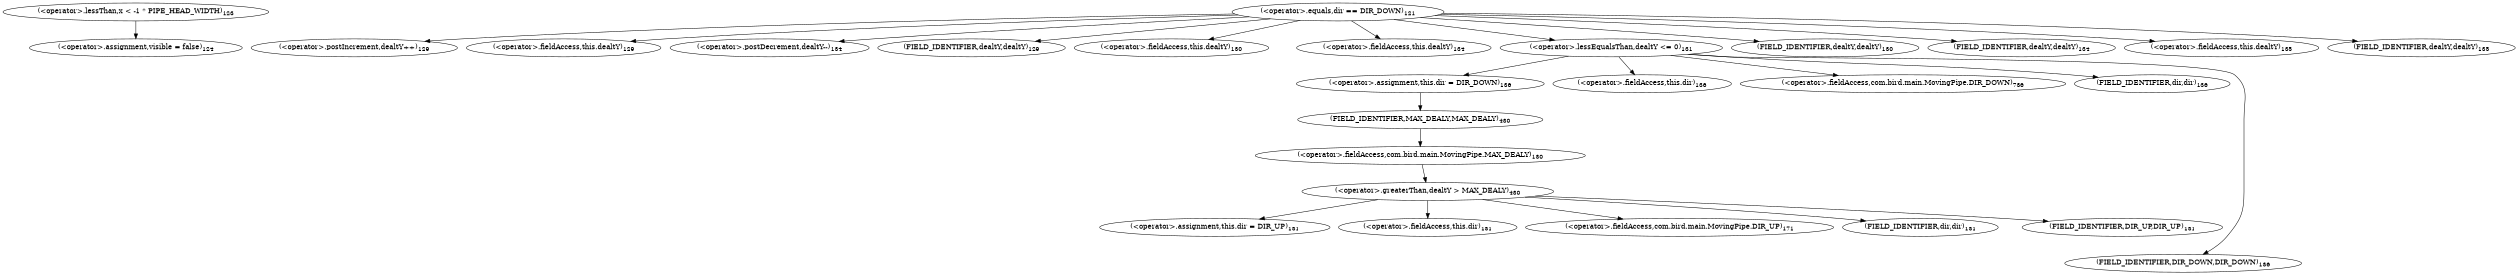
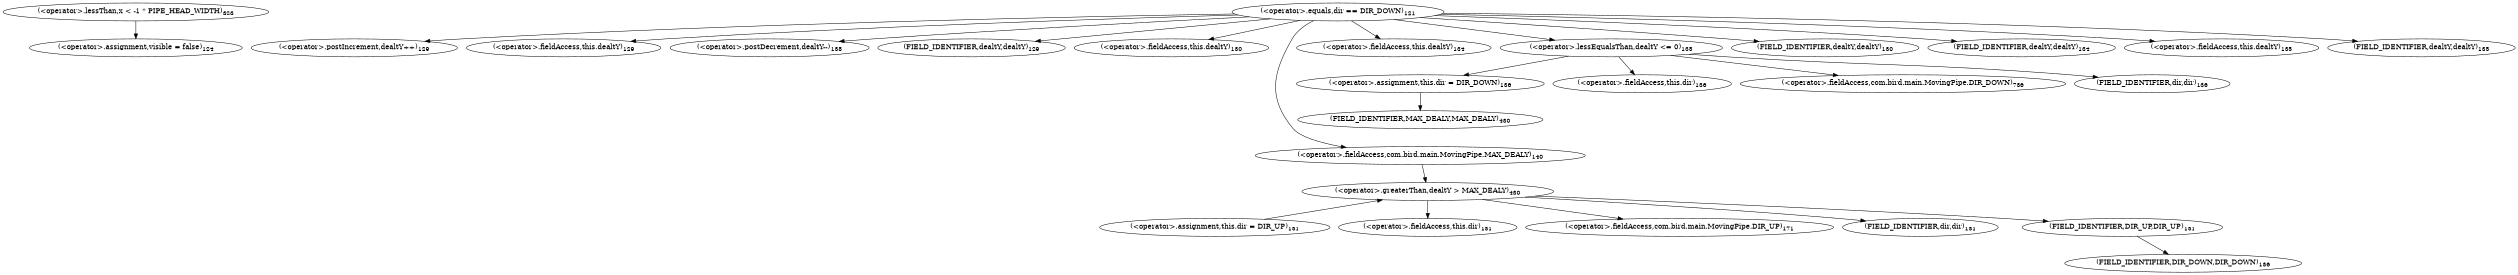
node "(<operator>.lessThan,x < -1 * PIPE_HEAD_WIDTH)": text "123" -> "323"
node "(<operator>.postDecrement,dealtY--)": text "134" -> "138"
node "(<operator>.lessEqualsThan,dealtY <= 0)": text "131" -> "135"
edge "(<operator>.lessEqualsThan,dealtY <= 0)" -> "(FIELD_IDENTIFIER,DIR_DOWN,DIR_DOWN)": now "(FIELD_IDENTIFIER,DIR_UP,DIR_UP)" -> "(FIELD_IDENTIFIER,DIR_DOWN,DIR_DOWN)"
edge "(FIELD_IDENTIFIER,MAX_DEALY,MAX_DEALY)" -> "(<operator>.fieldAccess,com.bird.main.MovingPipe.MAX_DEALY)": now "(<operator>.equals,dir == DIR_DOWN)" -> "(<operator>.fieldAccess,com.bird.main.MovingPipe.MAX_DEALY)"
node "(<operator>.fieldAccess,com.bird.main.MovingPipe.MAX_DEALY)": text "130" -> "140"
edge "(<operator>.greaterThan,dealtY > MAX_DEALY)" -> "(<operator>.assignment,this.dir = DIR_UP)": reversed
